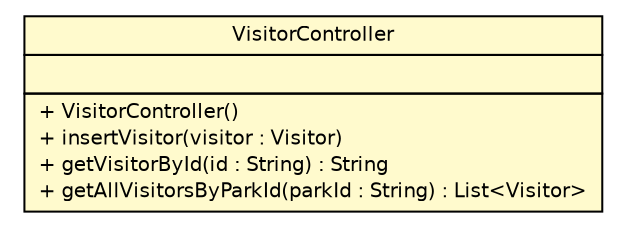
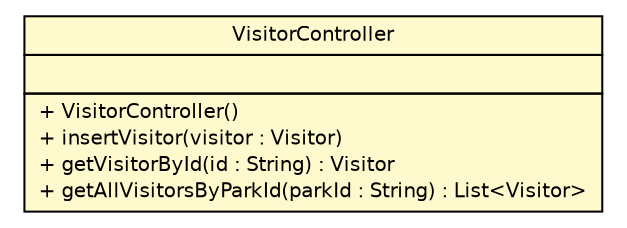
node "VisitorController": text "+ getVisitorById(id : String) : String" -> "+ getVisitorById(id : String) : Visitor"
